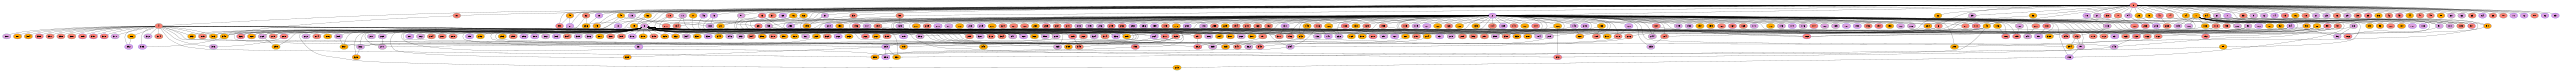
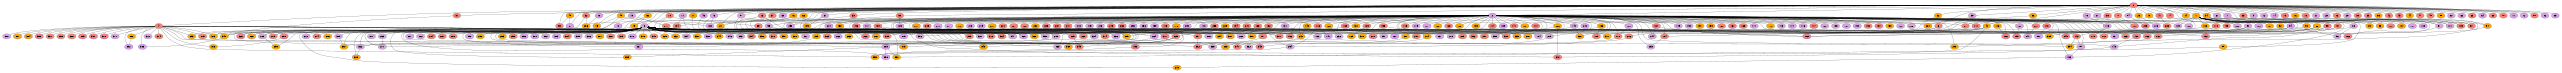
edge "0" -- "20": added
node "376": fillcolor plum -> orange
